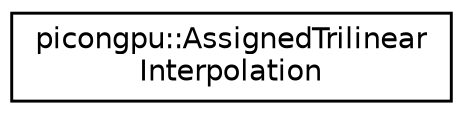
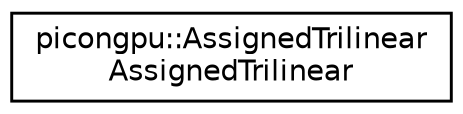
node "picongpu::AssignedTrilinear Interpolation": label "picongpu::AssignedTrilinear Interpolation" -> "picongpu::AssignedTrilinear AssignedTrilinear"
